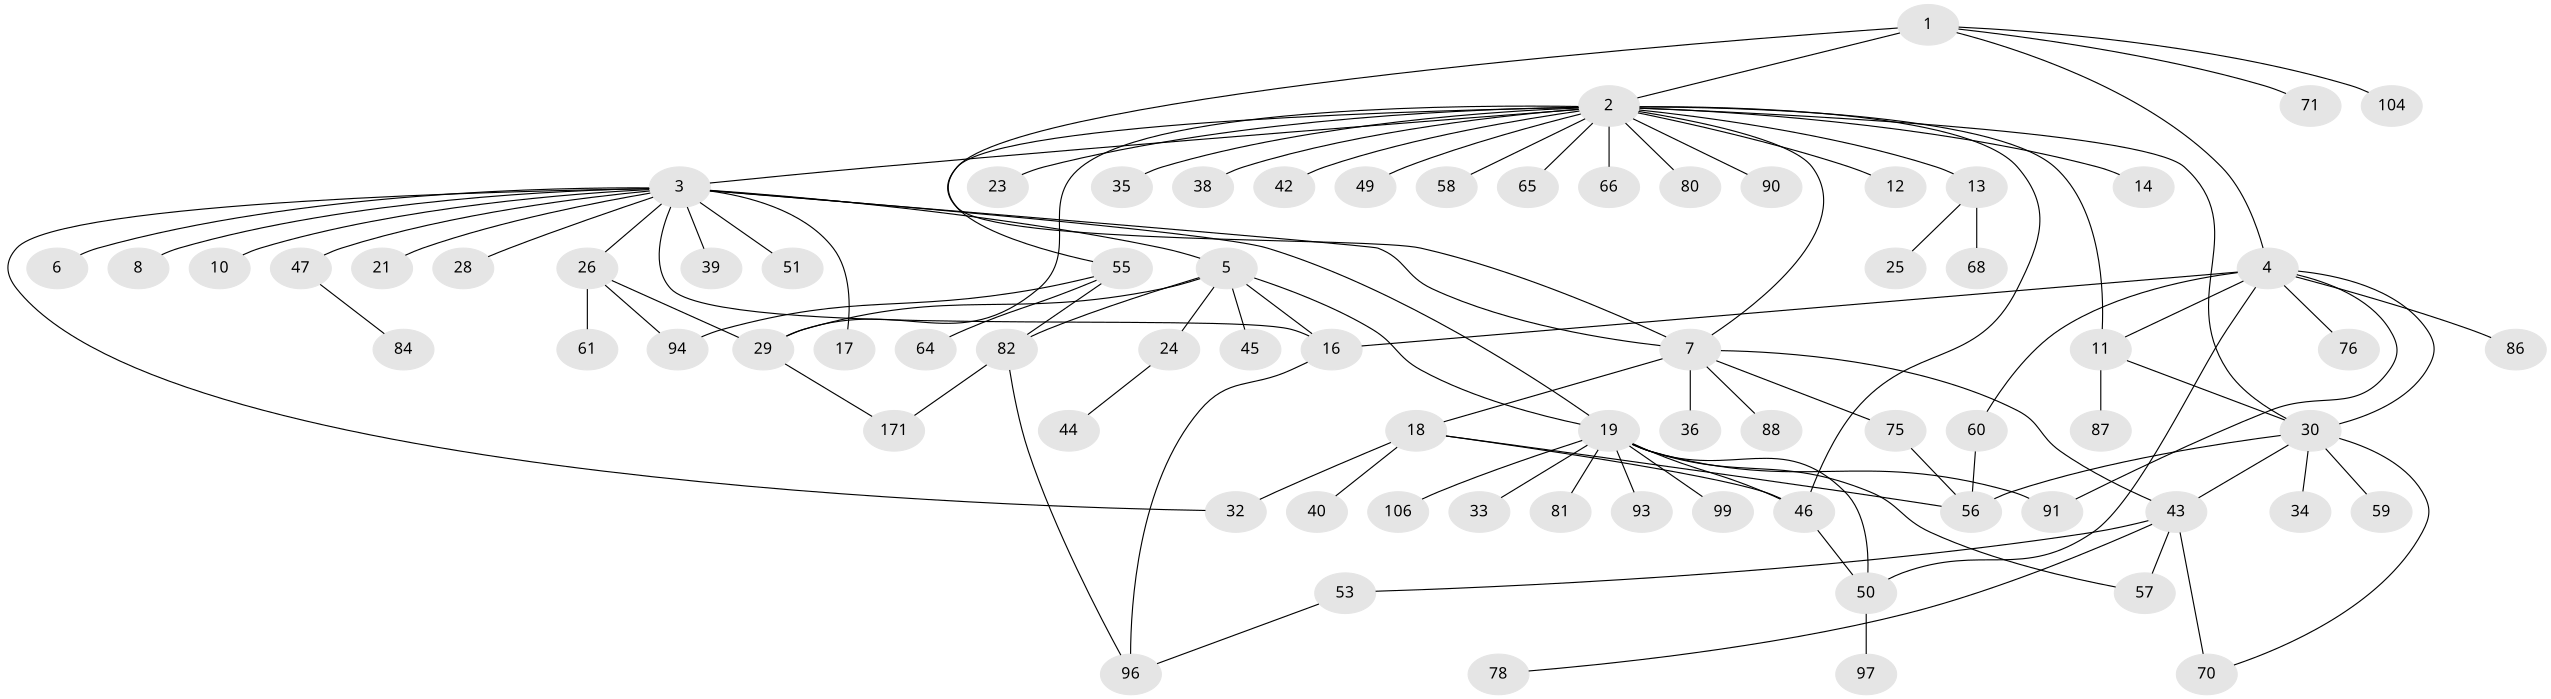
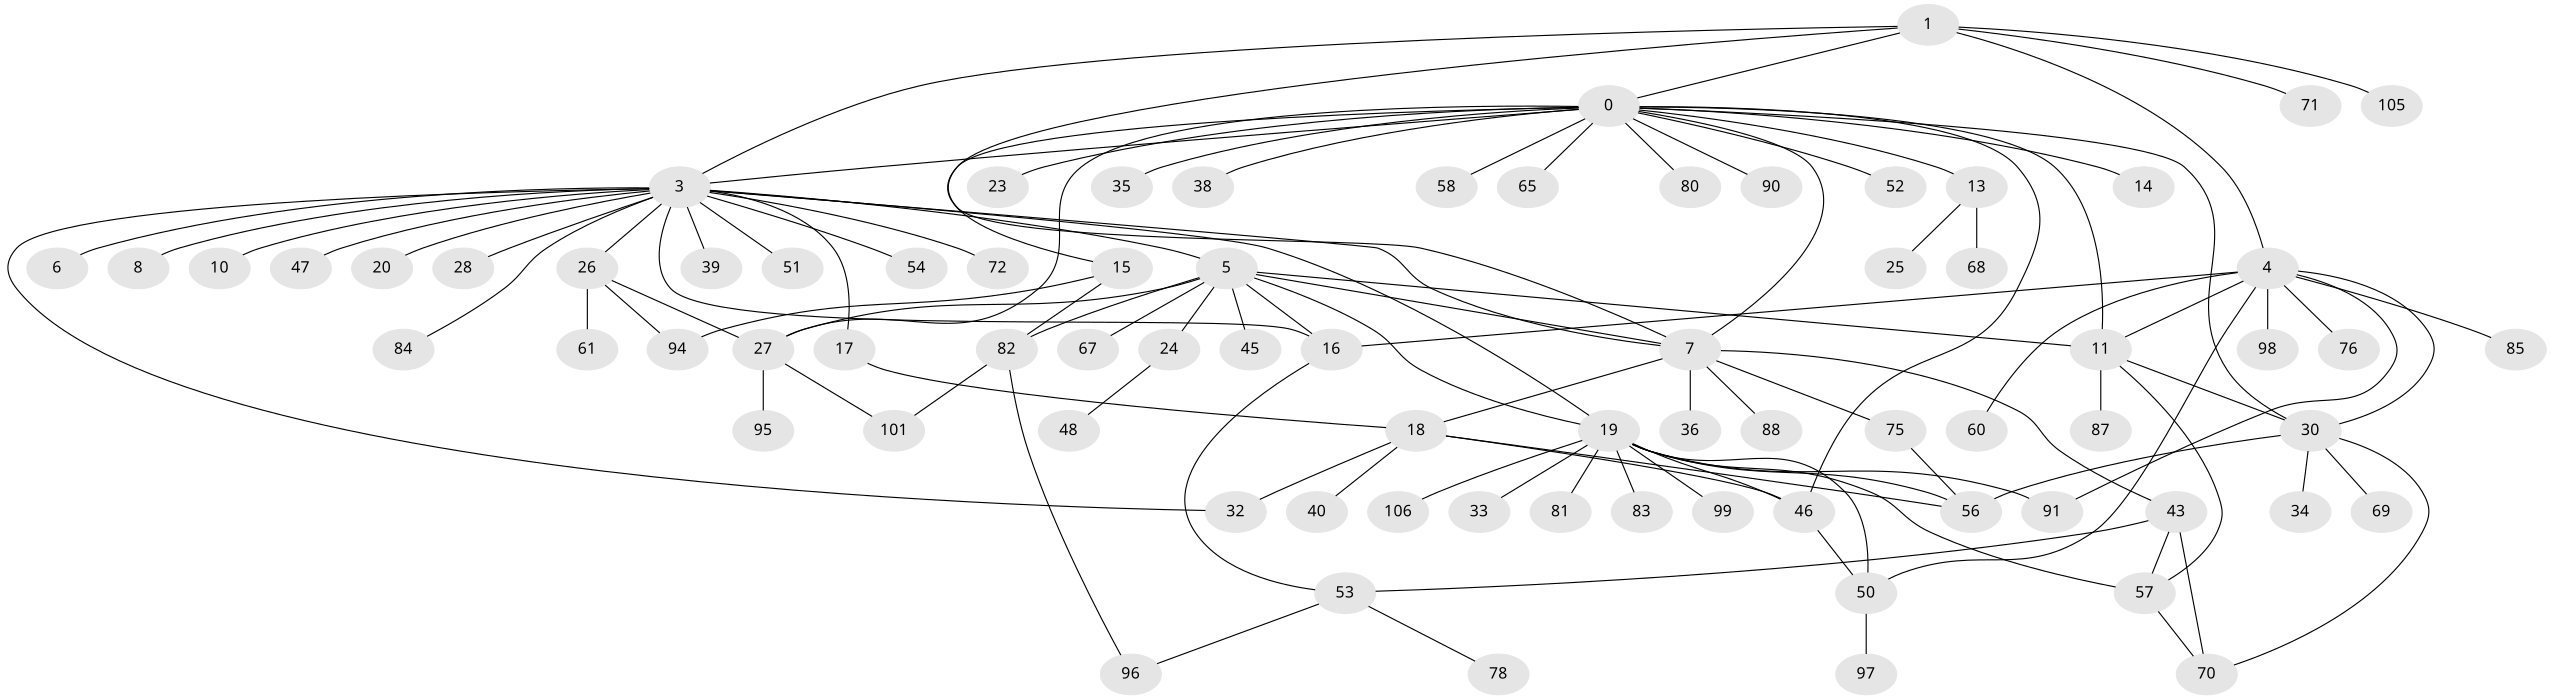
edge "1" -- "3": added
node "2": label "2" -> "0"
node "104": label "104" -> "105"
node "42": removed
node "49": removed
node "66": removed
node "12": label "12" -> "52"
node "21": label "21" -> "20"
node "54": added
node "72": added
node "55": label "55" -> "15"
edge "47" -- "84": now "3" -- "84"
edge "5" -- "7": added
edge "5" -- "11": added
node "29": label "29" -> "27"
node "64": removed
node "67": added
node "98": added
node "86": label "86" -> "85"
edge "17" -- "18": added
node "95": added
node "171": label "171" -> "101"
node "44": label "44" -> "48"
edge "16" -- "96": now "16" -- "53"
edge "11" -- "57": added
edge "30" -- "43": removed
edge "60" -- "56": now "19" -- "56"
node "93": label "93" -> "83"
node "59": label "59" -> "69"
edge "43" -- "78": now "53" -- "78"
edge "57" -- "70": added
